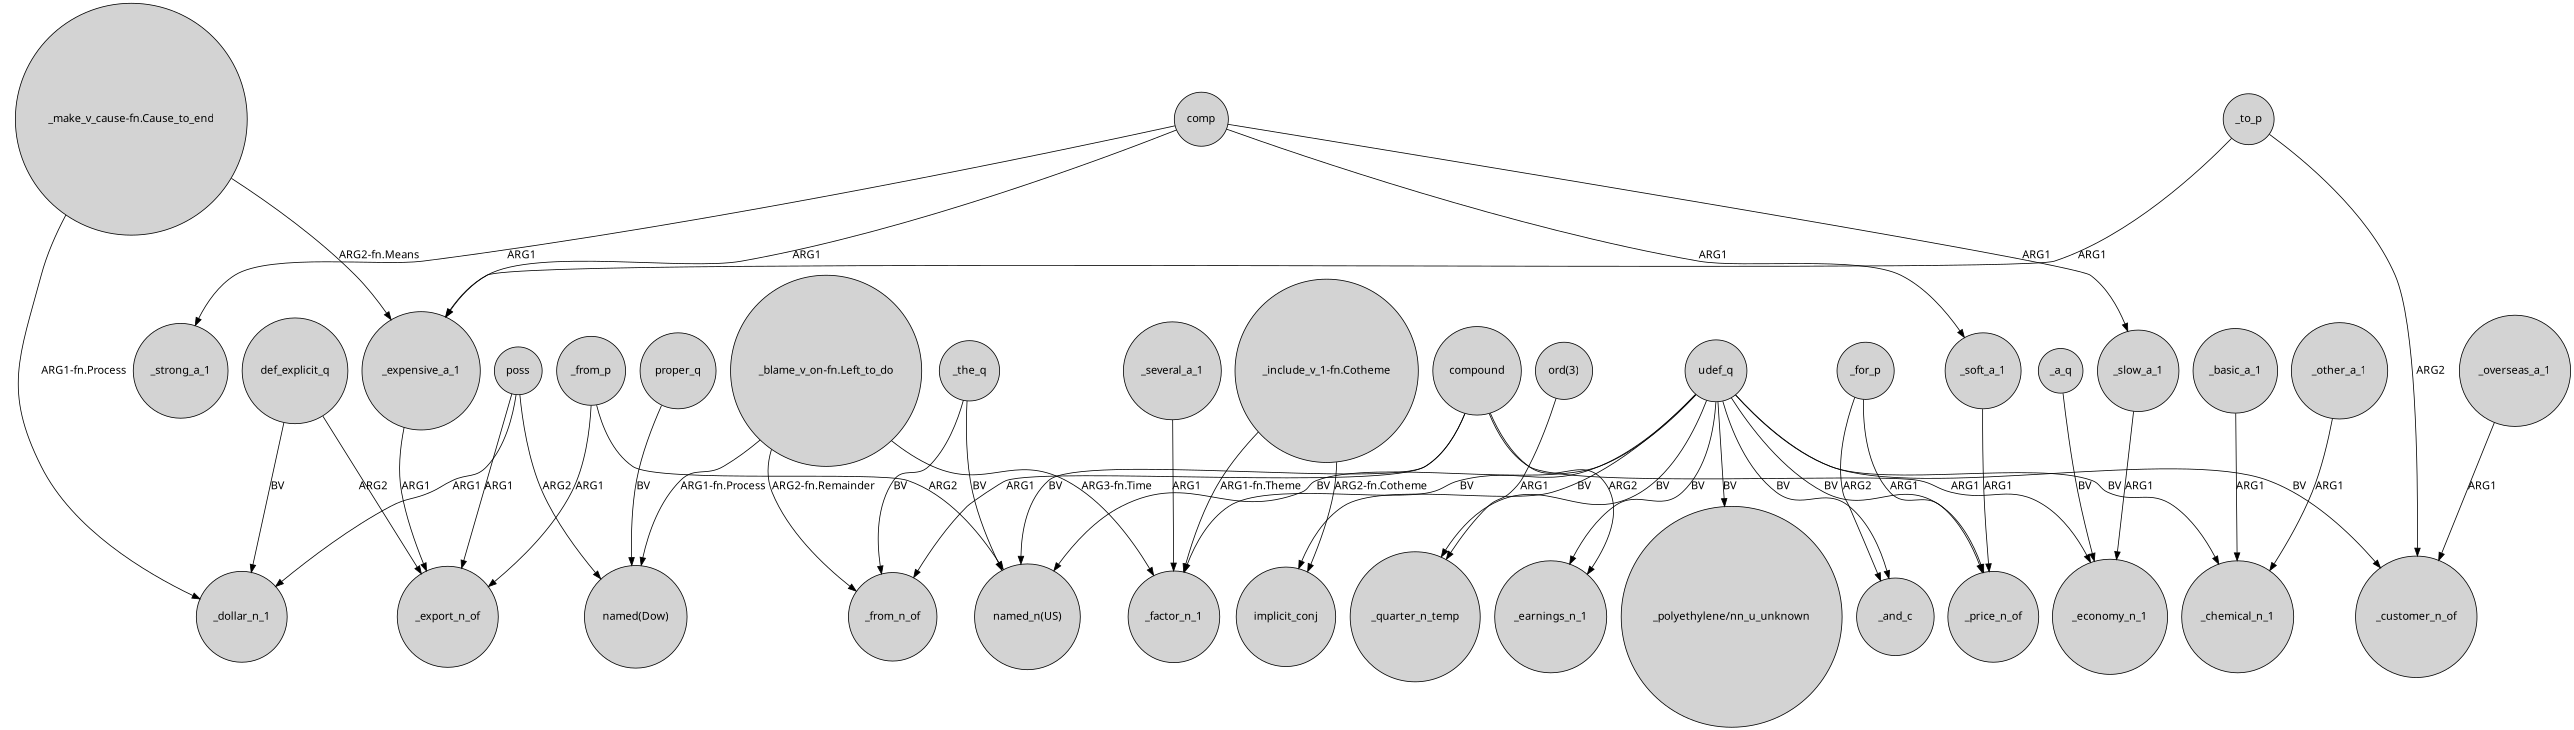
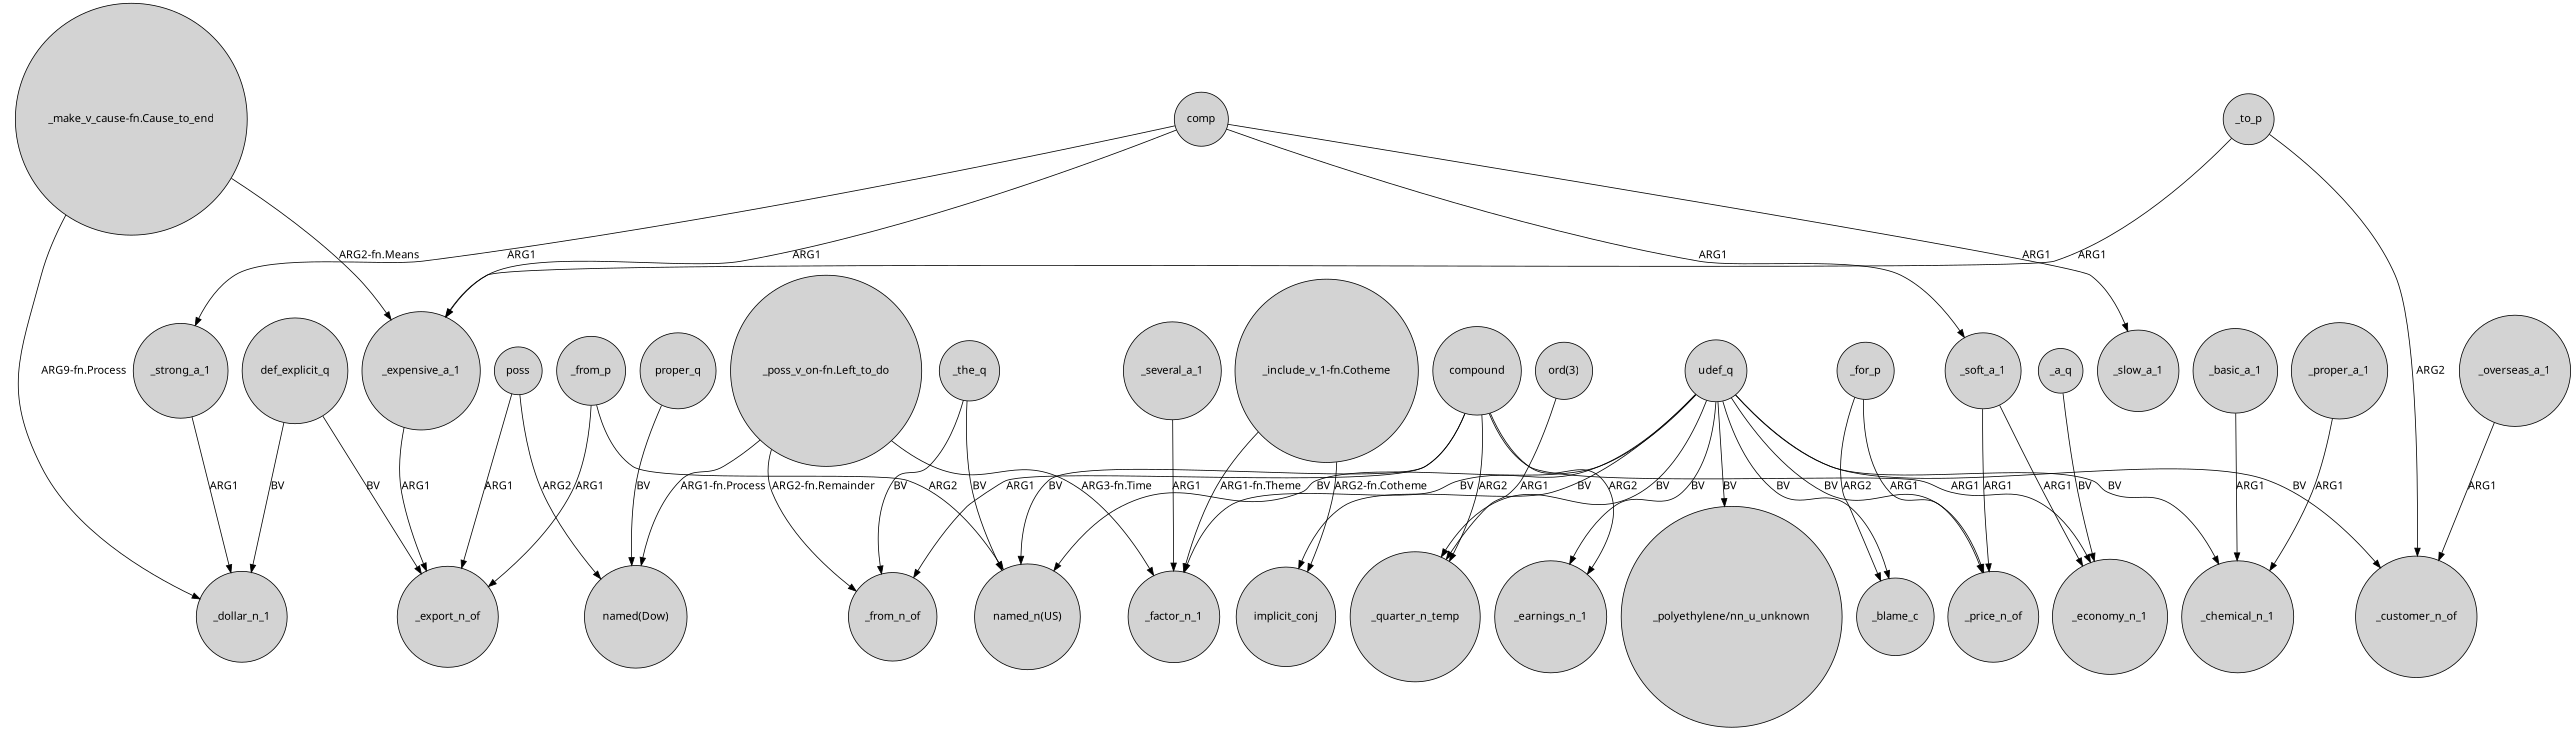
edge "_make_v_cause-fn.Cause_to_end" -> "_dollar_n_1": label "ARG1-fn.Process" -> "ARG9-fn.Process"
node "_blame_v_on-fn.Left_to_do": label "_blame_v_on-fn.Left_to_do" -> "_poss_v_on-fn.Left_to_do"
node "_other_a_1": label "_other_a_1" -> "_proper_a_1"
edge "_slow_a_1" -> "_economy_n_1": now "_soft_a_1" -> "_economy_n_1"
edge "def_explicit_q" -> "_export_n_of": label "ARG2" -> "BV"
edge "compound" -> "_quarter_n_temp": added, label "ARG2"
edge "poss" -> "_dollar_n_1": now "_strong_a_1" -> "_dollar_n_1"
node "_and_c": label "_and_c" -> "_blame_c"
